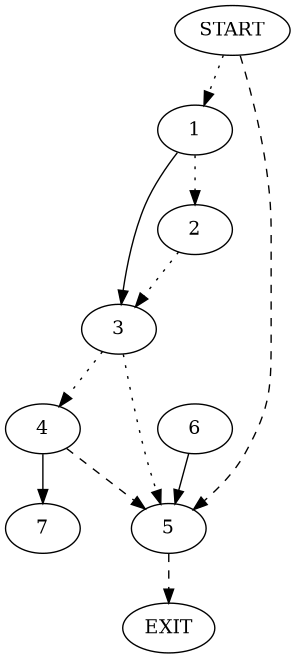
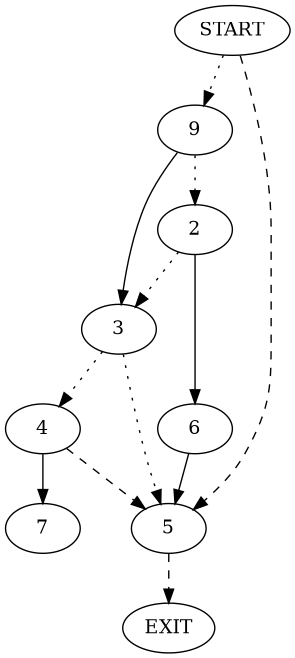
node "1": label "1" -> "9"
edge "2" -> "6": added
